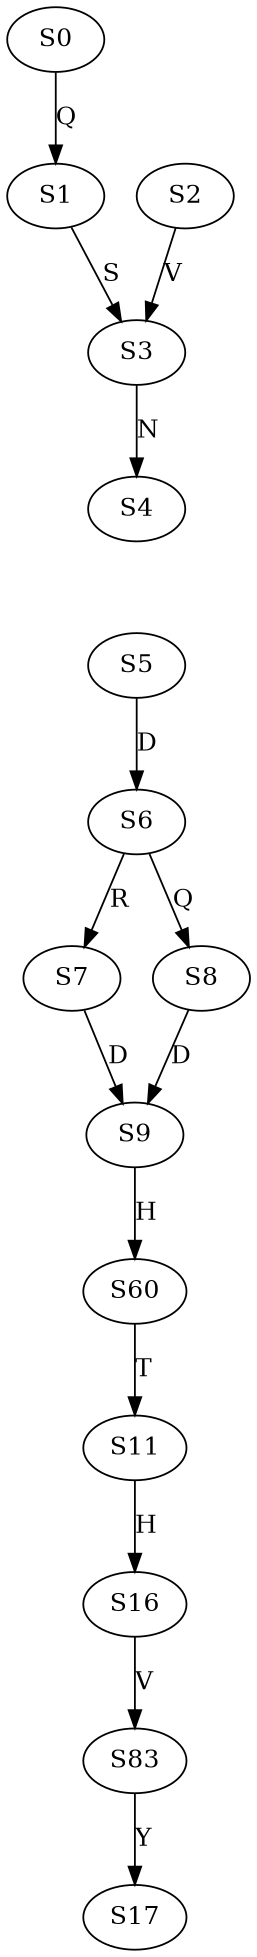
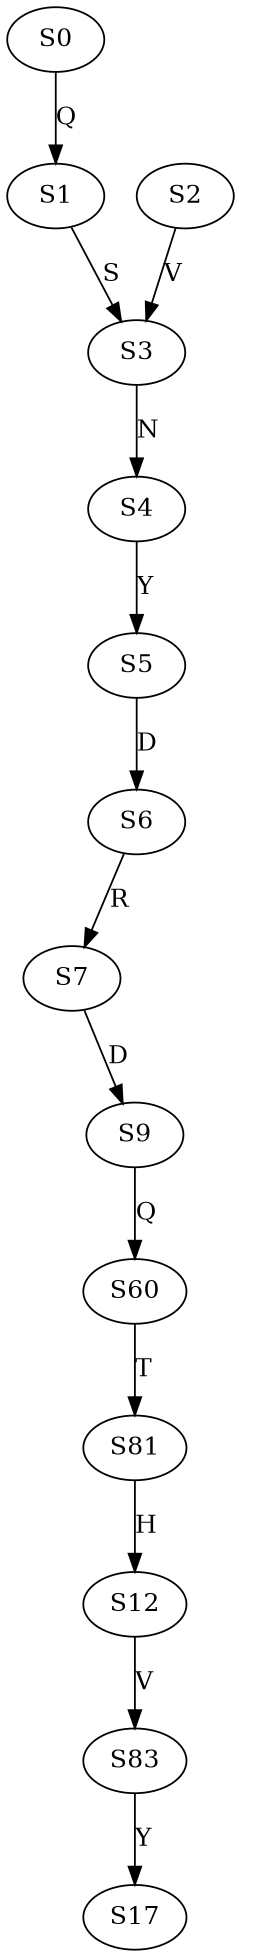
edge "S4" -> "S5": added, label "Y"
node "S8": removed
edge "S9" -> "S60": label "H" -> "Q"
node "S11": label "S11" -> "S81"
node "S16": label "S16" -> "S12"
